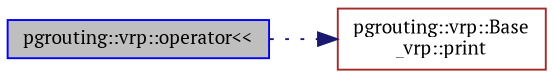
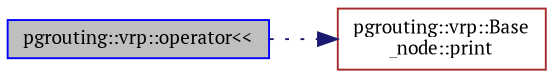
node "pgrouting::vrp::Base _vrp::print": label "pgrouting::vrp::Base _vrp::print" -> "pgrouting::vrp::Base _node::print"
